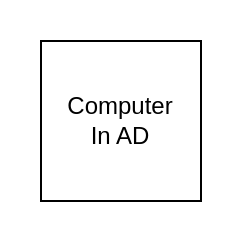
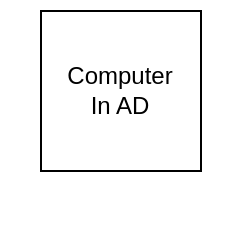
node "Computer In AD": moved (121, 121) -> (121, 91)
